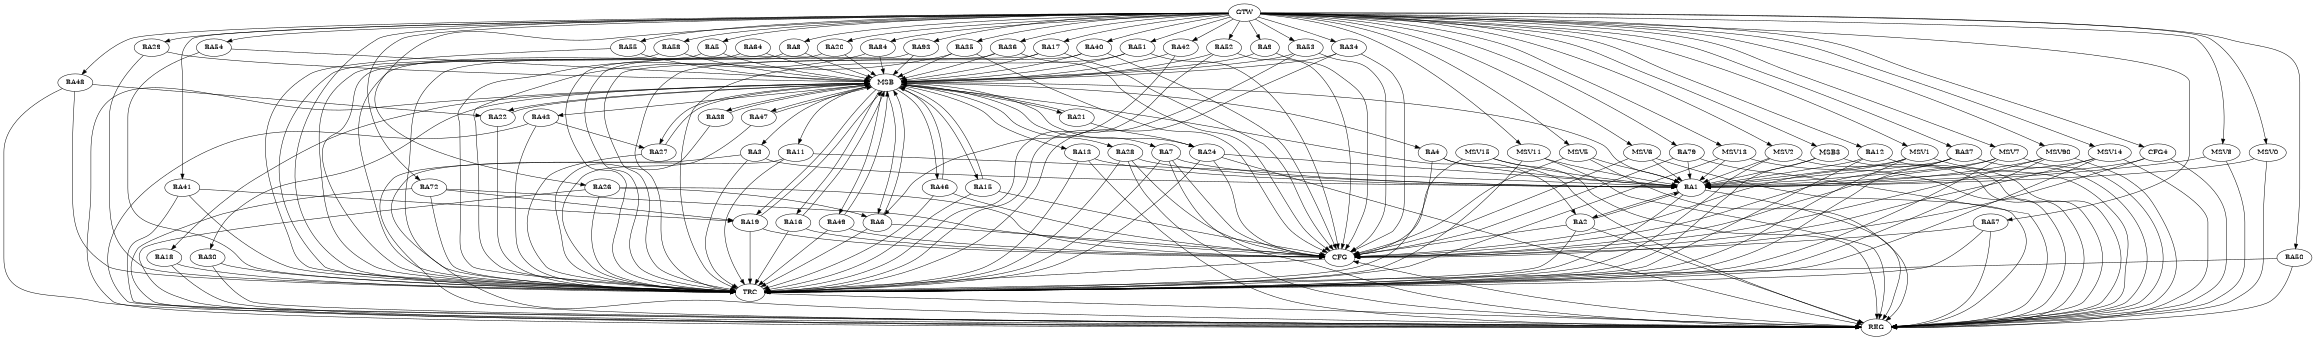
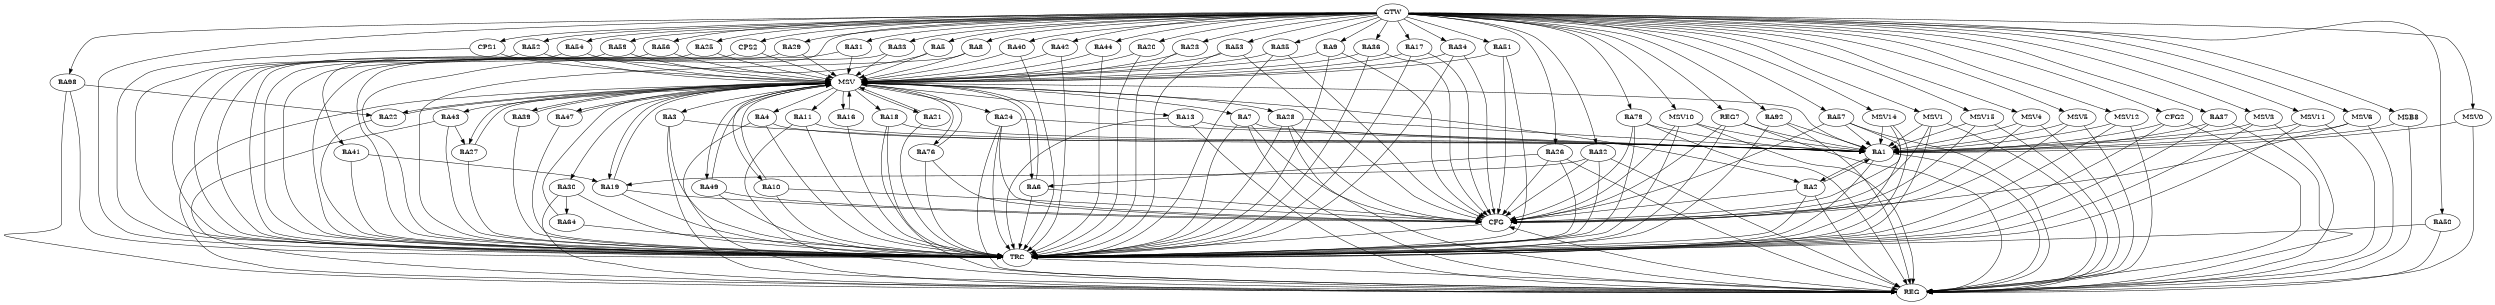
edge "GTW" -> "MSV15": added
node "CPS1": added
node "BA55": label "BA55" -> "BA59"
node "BA58": label "BA58" -> "BA56"
node "BA25": added
node "CPS2": added
node "BA31": added
node "BA84": label "BA84" -> "BA44"
node "BA33": added
node "BA93": label "BA93" -> "BA23"
node "BA48": label "BA48" -> "BA98"
node "MSB": label "MSB" -> "MSV"
edge "BA52" -> "CFG": removed
node "BA38": label "BA38" -> "BA39"
edge "BA40" -> "CFG": removed
edge "BA21" -> "BA24": now "BA21" -> "TRC"
edge "BA57" -> "BA1": added
edge "BA42" -> "BA6": now "BA42" -> "TRC"
edge "BA18" -> "BA1": added
node "MSV13": label "MSV13" -> "MSV12"
node "MSV2": label "MSV2" -> "CFG2"
node "MSB3": label "MSB3" -> "MSV3"
node "BA12": label "BA12" -> "BA92"
node "MSV7": label "MSV7" -> "REG7"
node "MSV90": label "MSV90" -> "MSV10"
node "CFG4": label "CFG4" -> "MSV4"
node "MSV8": label "MSV8" -> "MSB8"
node "BA72": label "BA72" -> "BA32"
node "BA46": label "BA46" -> "BA76"
node "BA15": label "BA15" -> "BA10"
edge "BA30" -> "BA64": added
edge "BA9" -> "TRC": added
edge "BA37" -> "CFG": removed
edge "BA79" -> "TRC": added
edge "BA16" -> "CFG": removed
edge "MSV14" -> "REG": removed
edge "BA41" -> "REG": removed
